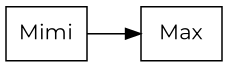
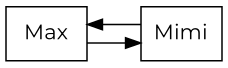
edge "Max" -> "Mimi": added
